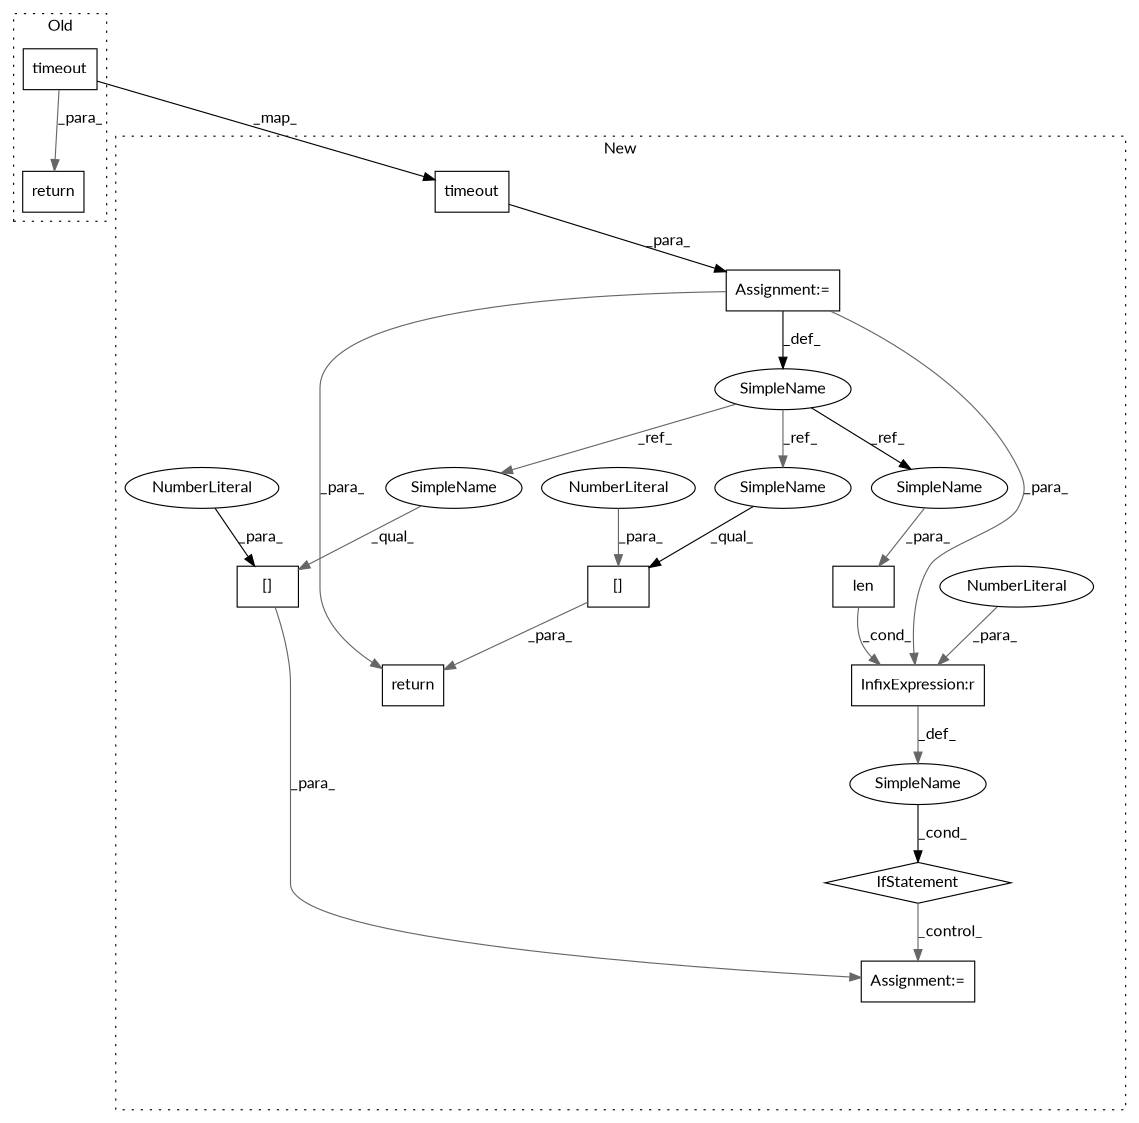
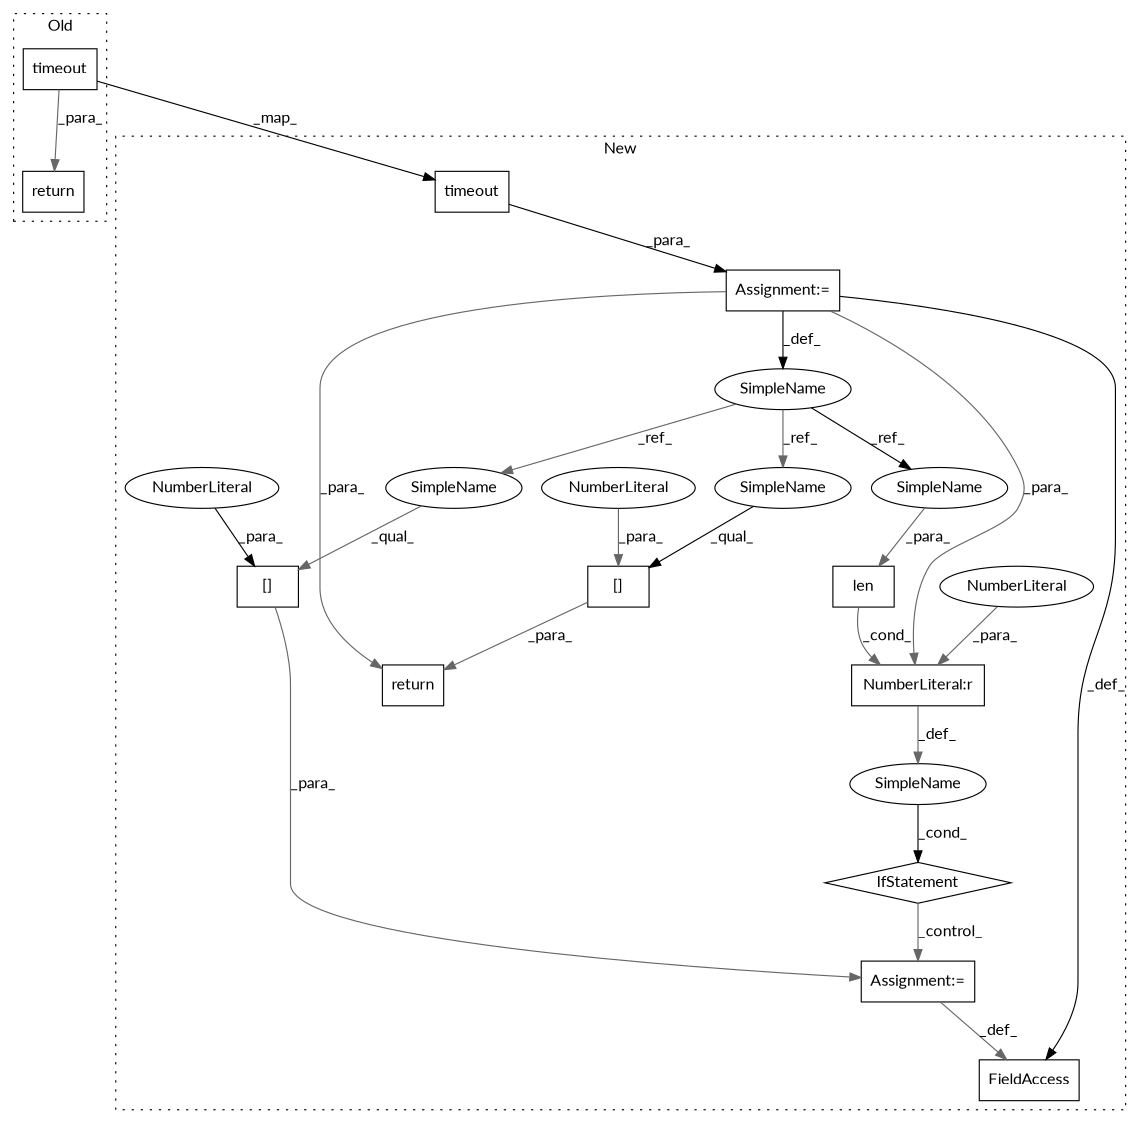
node "InfixExpression:r": label "InfixExpression:r" -> "NumberLiteral:r"
node "FieldAccess": added
